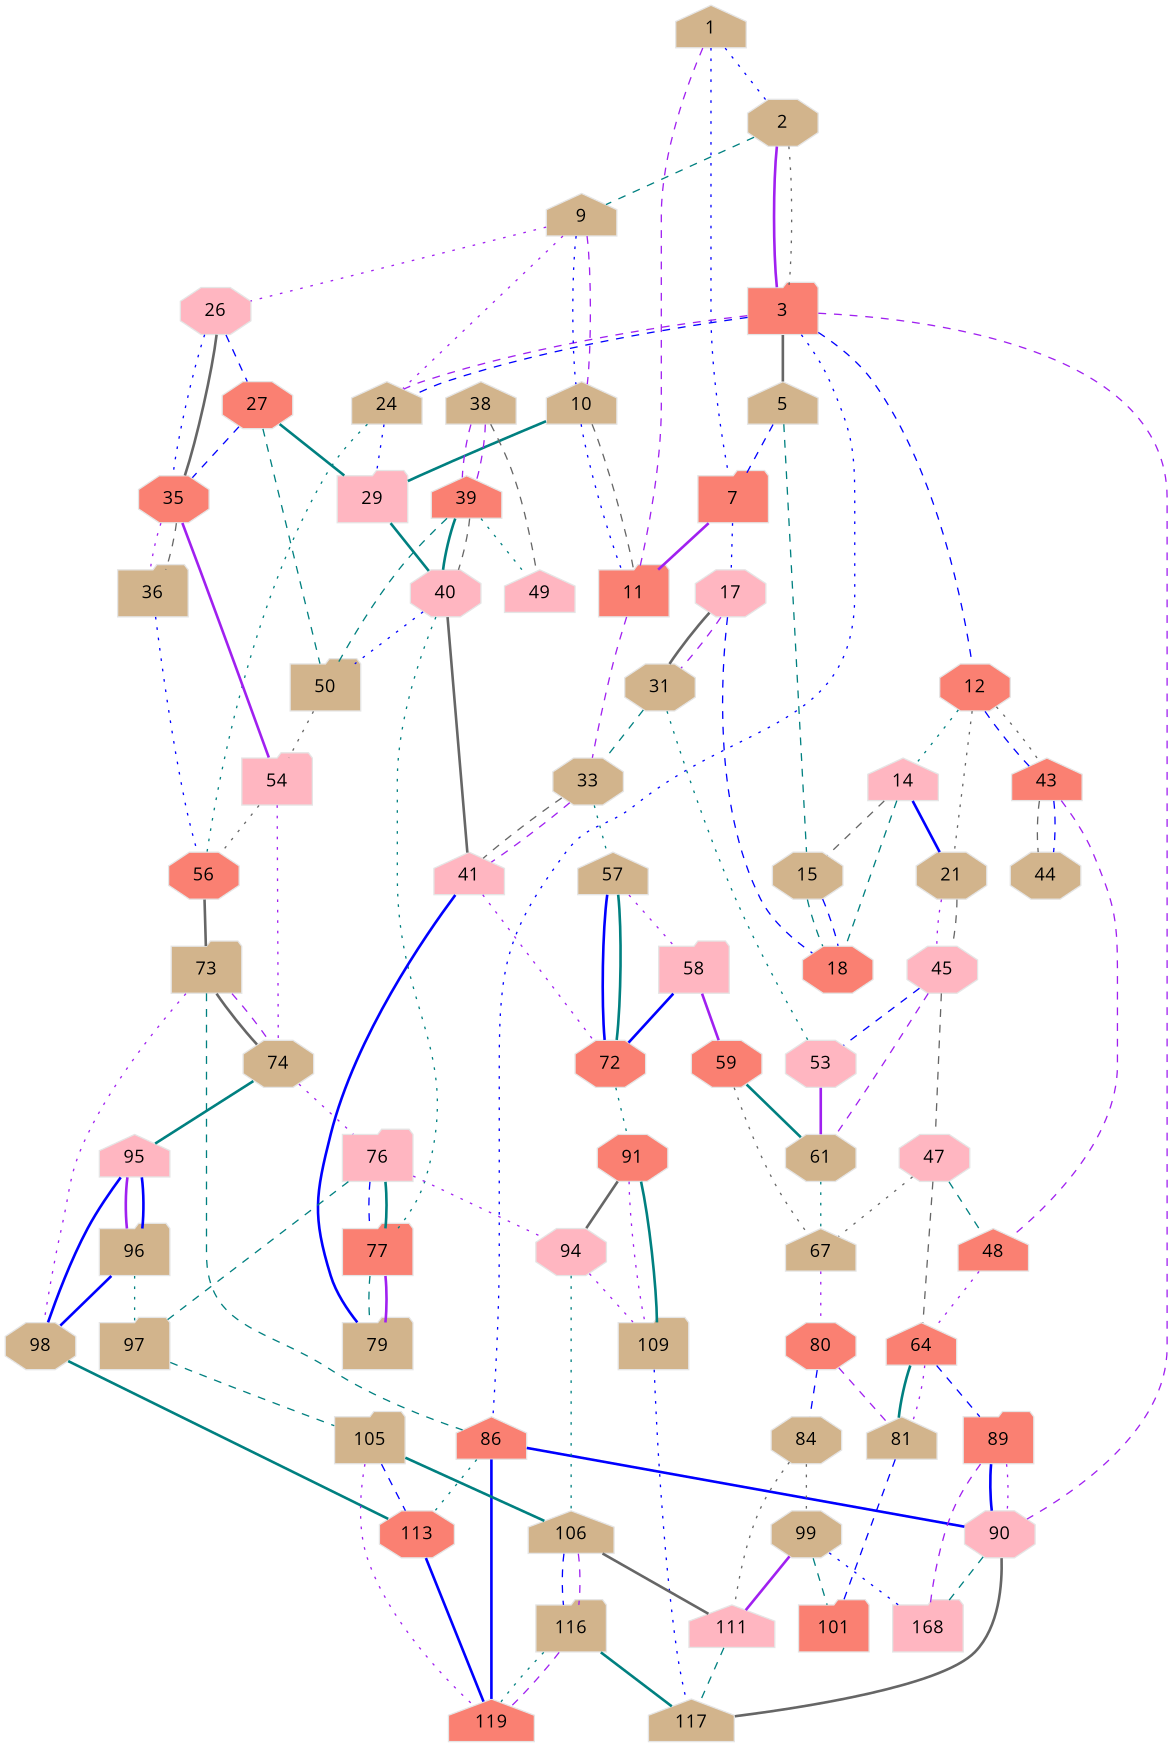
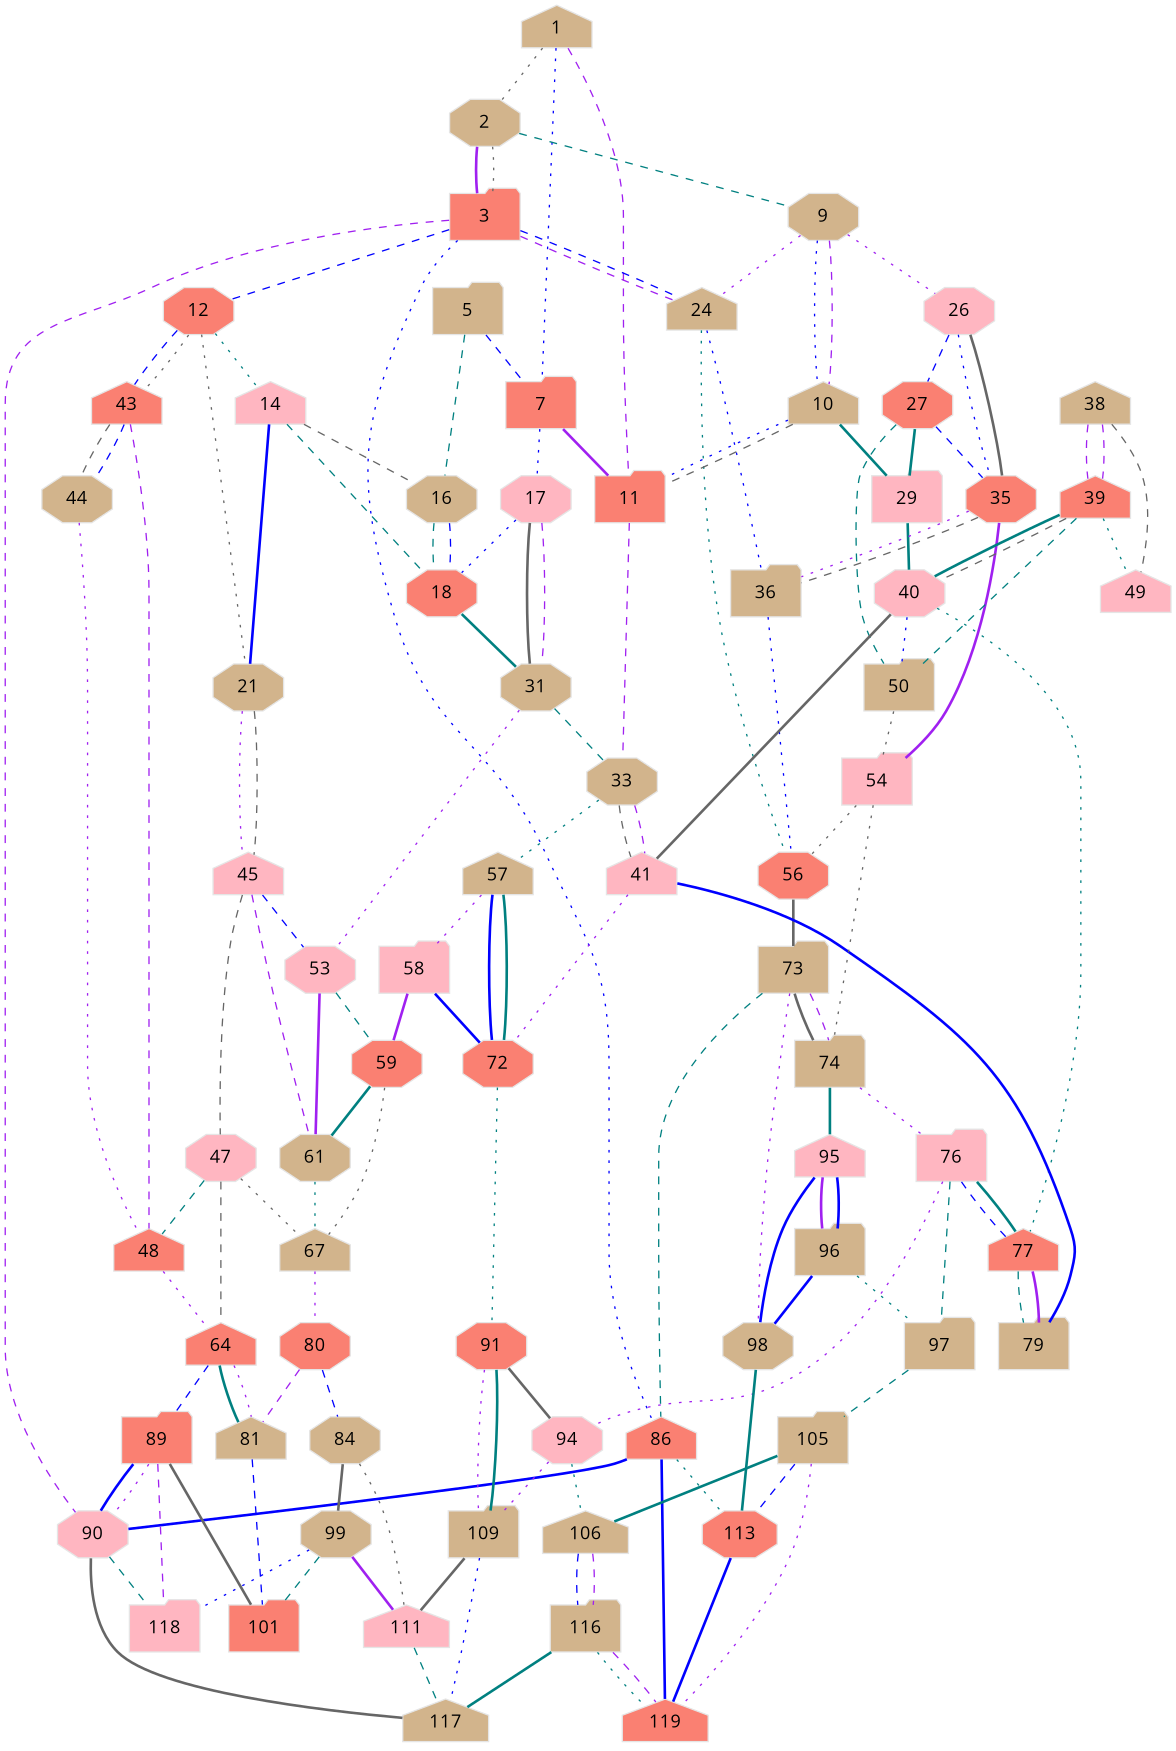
edge "1" -- "2": color blue -> gray40
node "9": shape house -> octagon
edge "3" -- "5": removed
node "5": shape house -> folder
edge "24" -- "29": now "24" -- "36"
edge "18" -- "31": added
edge "17" -- "18": style dashed -> dotted
node "15": label "15" -> "16"
edge "31" -- "53": color teal -> purple
edge "44" -- "48": added
edge "54" -- "74": color purple -> gray40
node "45": shape octagon -> house
edge "53" -- "59": added
node "74": shape octagon -> folder
node "77": shape folder -> house
edge "84" -- "99": style dotted -> bold
edge "89" -- "101": added
edge "106" -- "111": now "109" -- "111"
node "168": label "168" -> "118"
